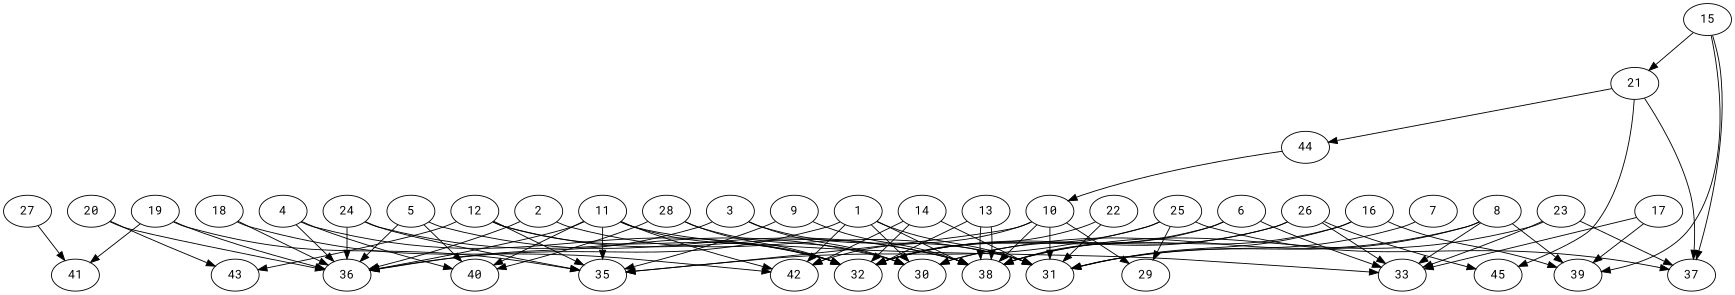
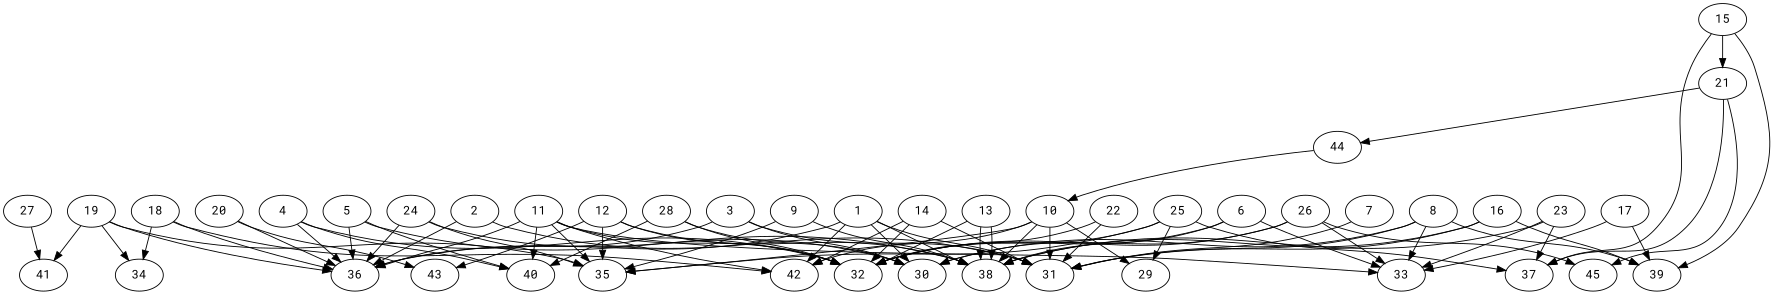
node "34": added
